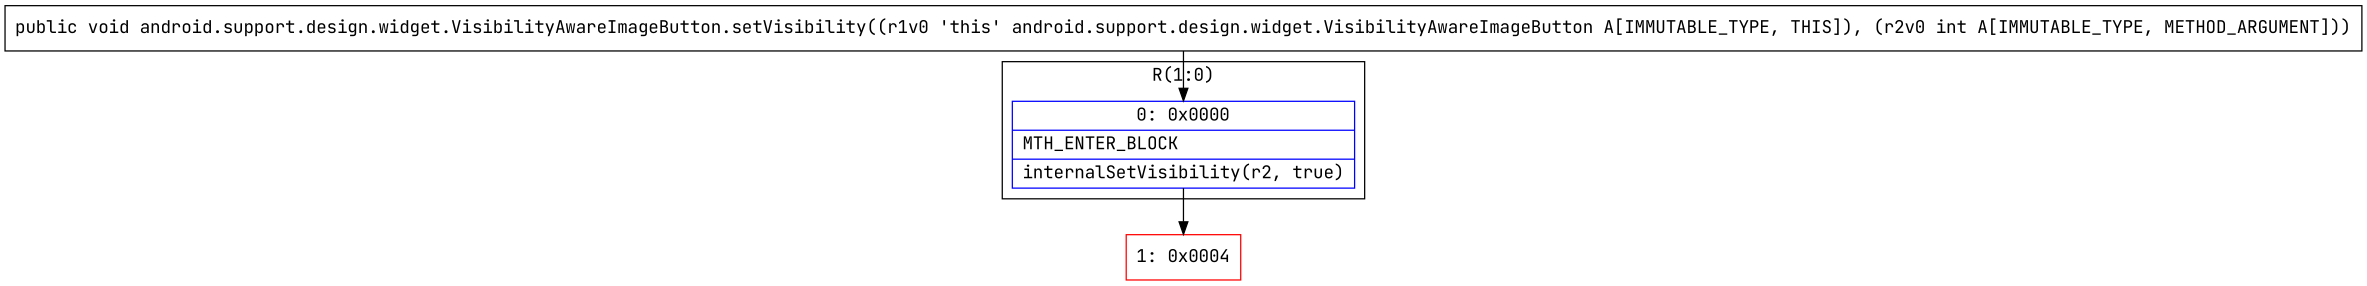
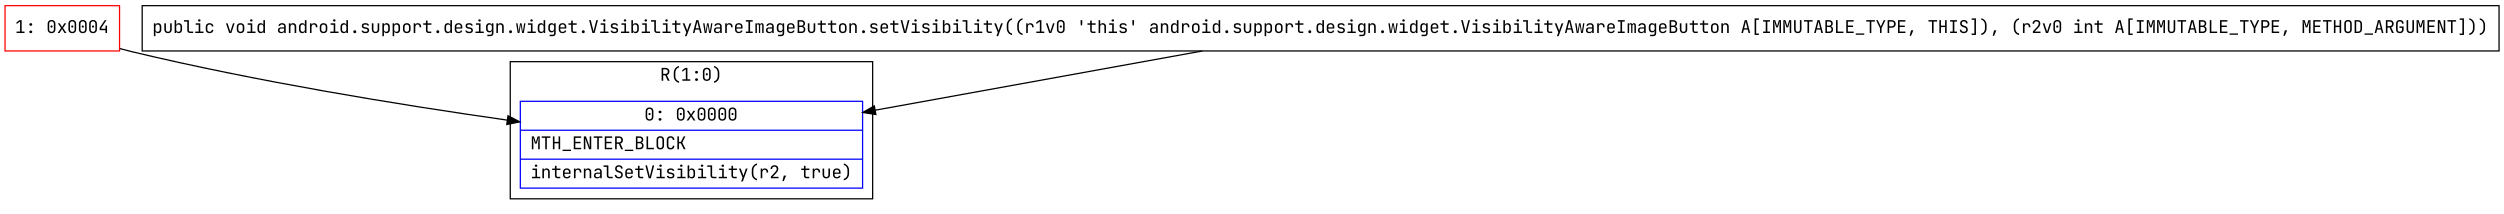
edge "0: 0x0000" -> "1: 0x0004": reversed
